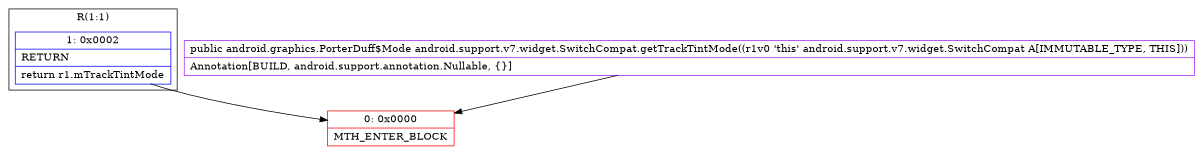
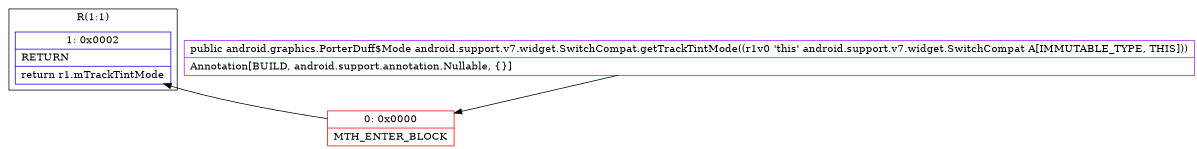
edge "1: 0x0002" -> "0: 0x0000": reversed
